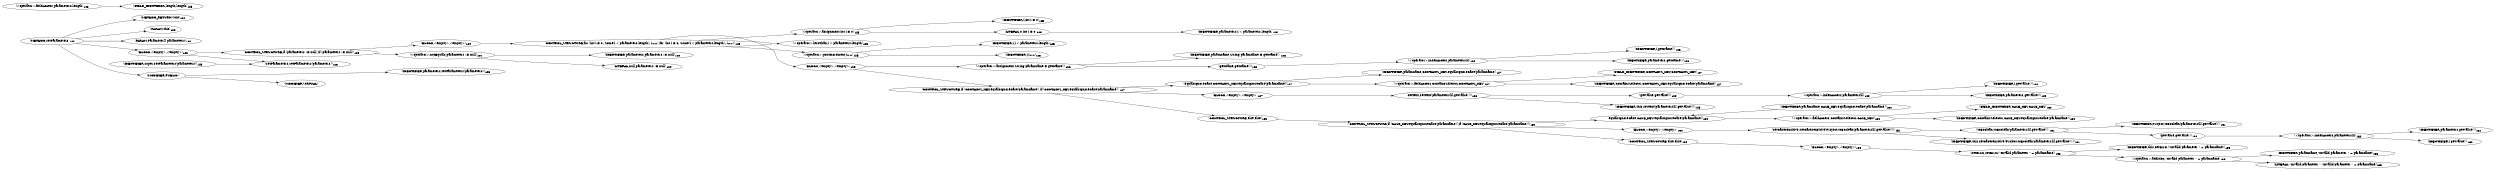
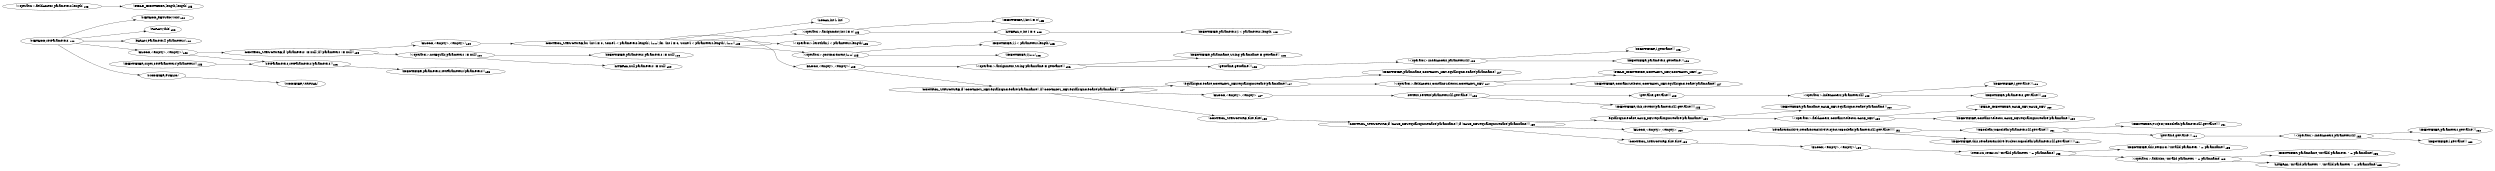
node "(LOCAL,int i: int)": added
edge "(MODIFIER,PUBLIC)" -> "(IDENTIFIER,parameters,setParameters(parameters))": now "(setParameters,setParameters(parameters))" -> "(IDENTIFIER,parameters,setParameters(parameters))"
edge "(IDENTIFIER,paramname,CASE_KEY.equalsIgnoreCase(paramname))" -> "(equalsIgnoreCase,CASE_KEY.equalsIgnoreCase(paramname))": reversed
